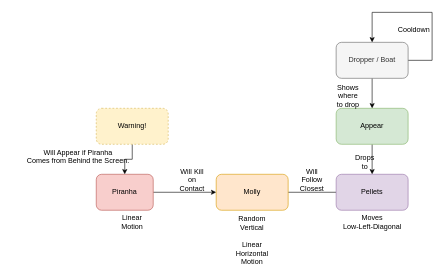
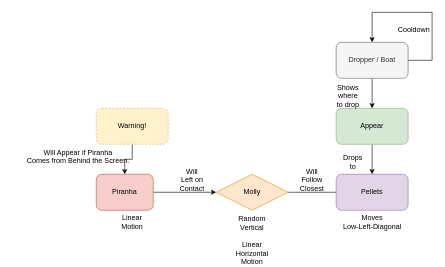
node "Drops to": moved (365, 162) -> (353, 162)
node "Will Kill on Contact": label "Will Kill on Contact" -> "Will Left on Contact"
node "Molly": shape rounded rectangle -> diamond
